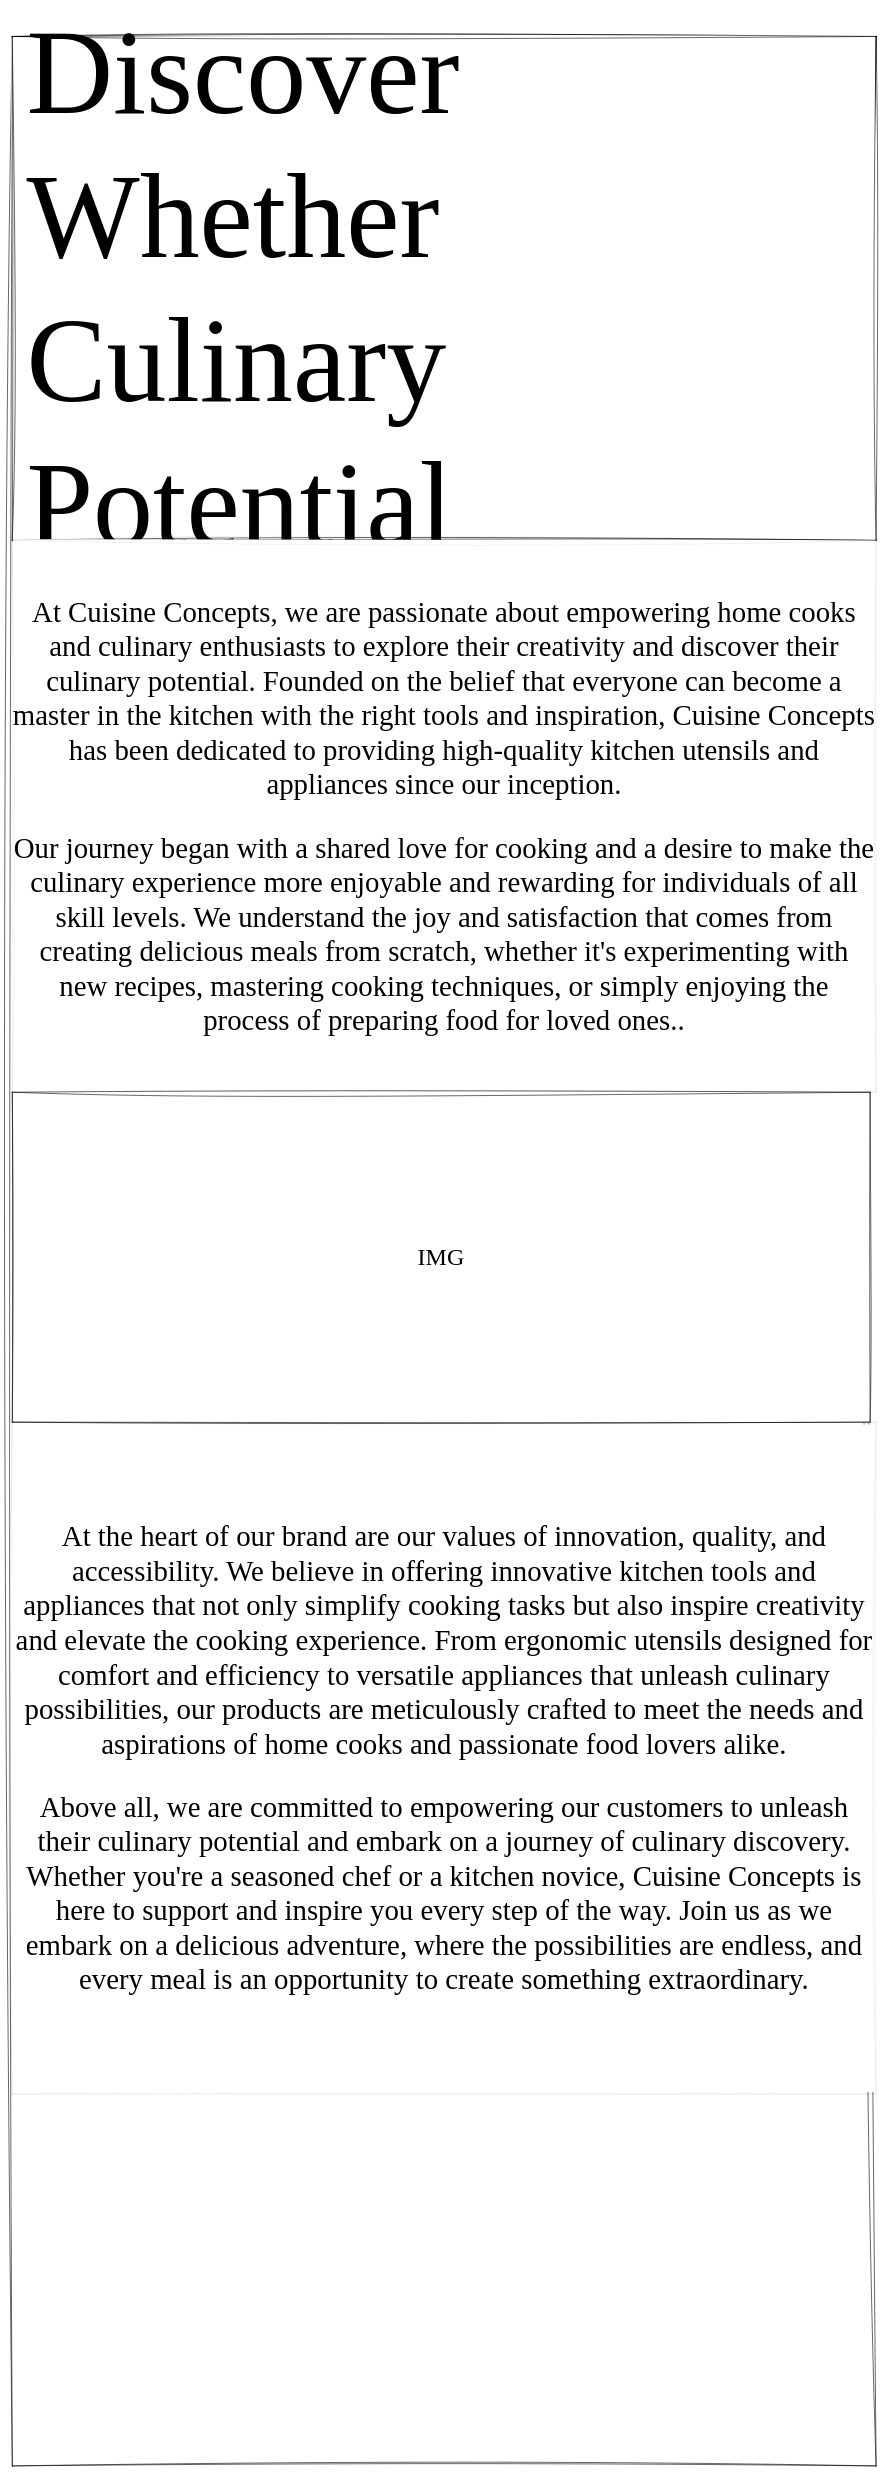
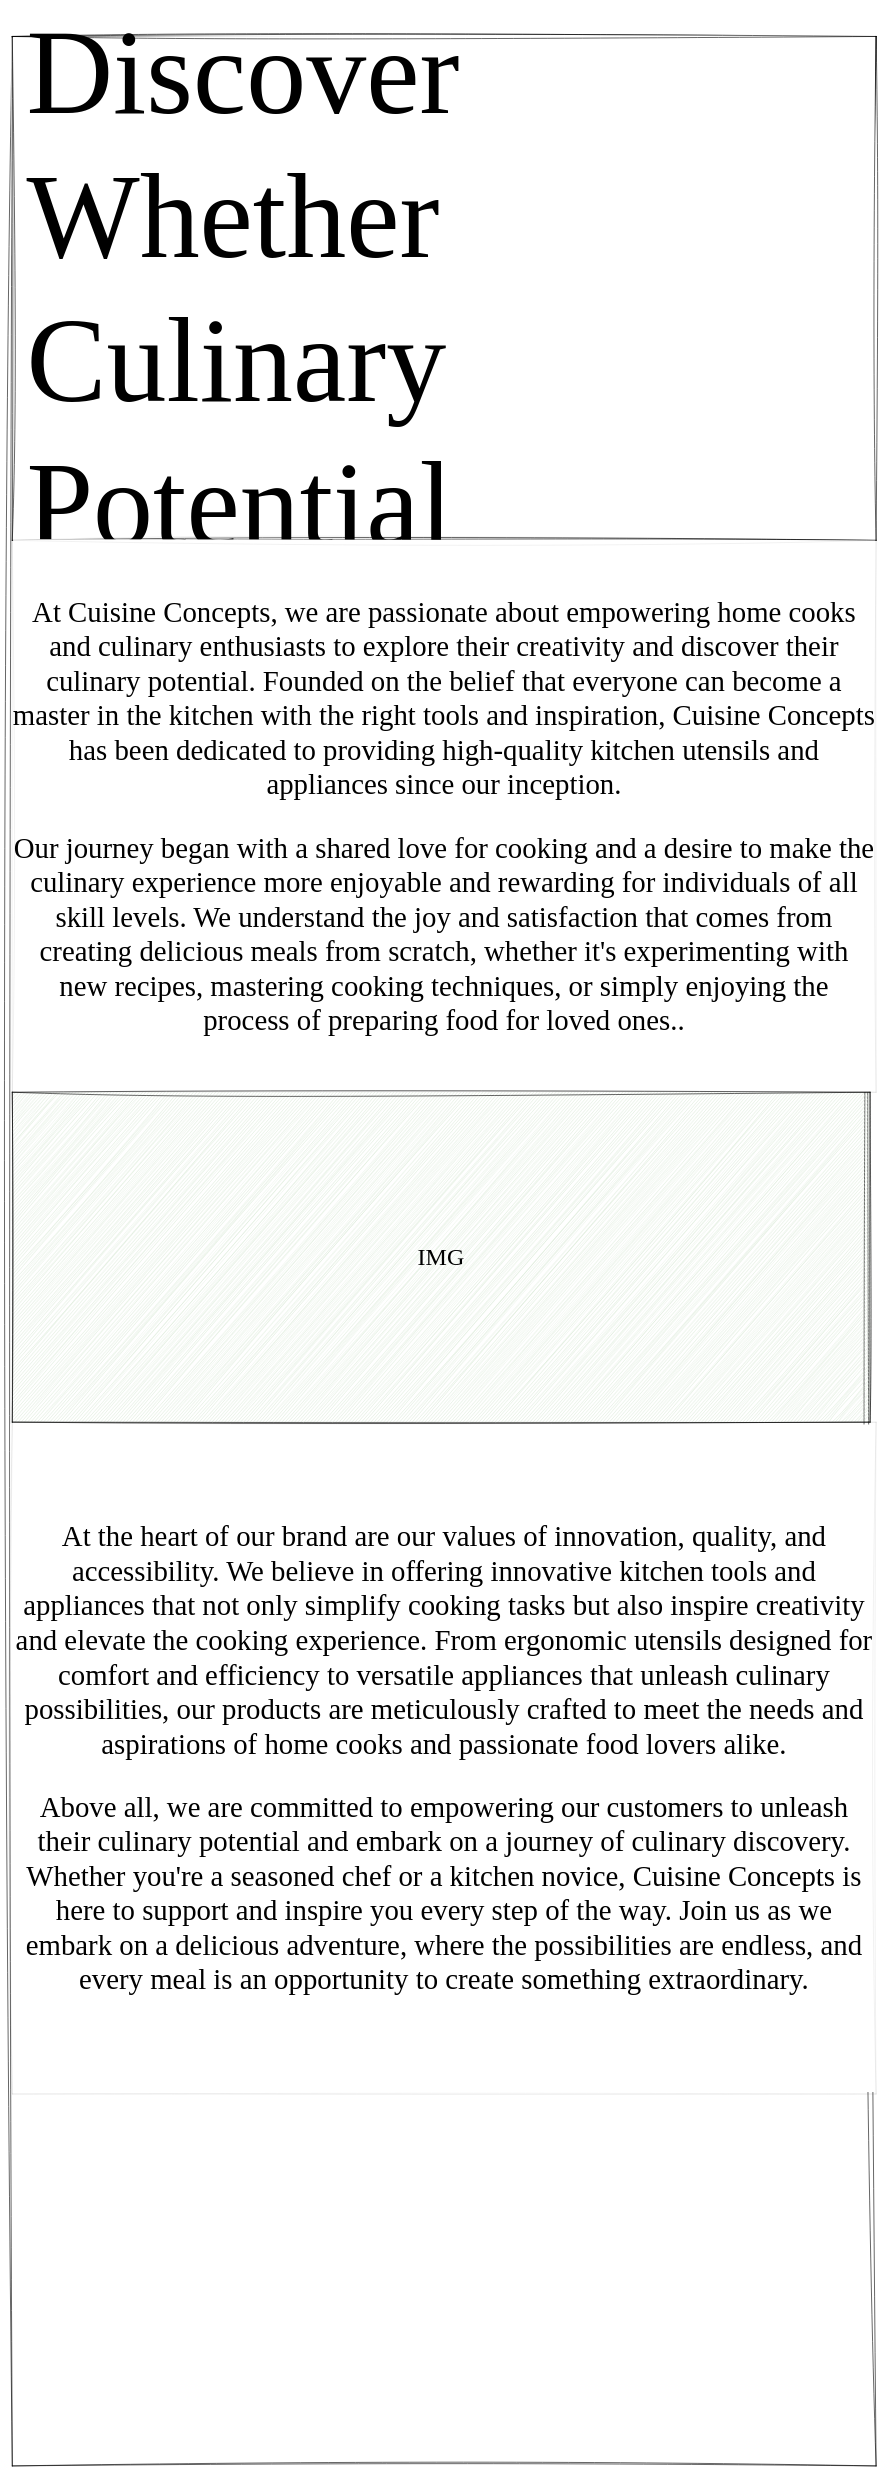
node "IMG": fillcolor #ffffff -> #d5e8d4
